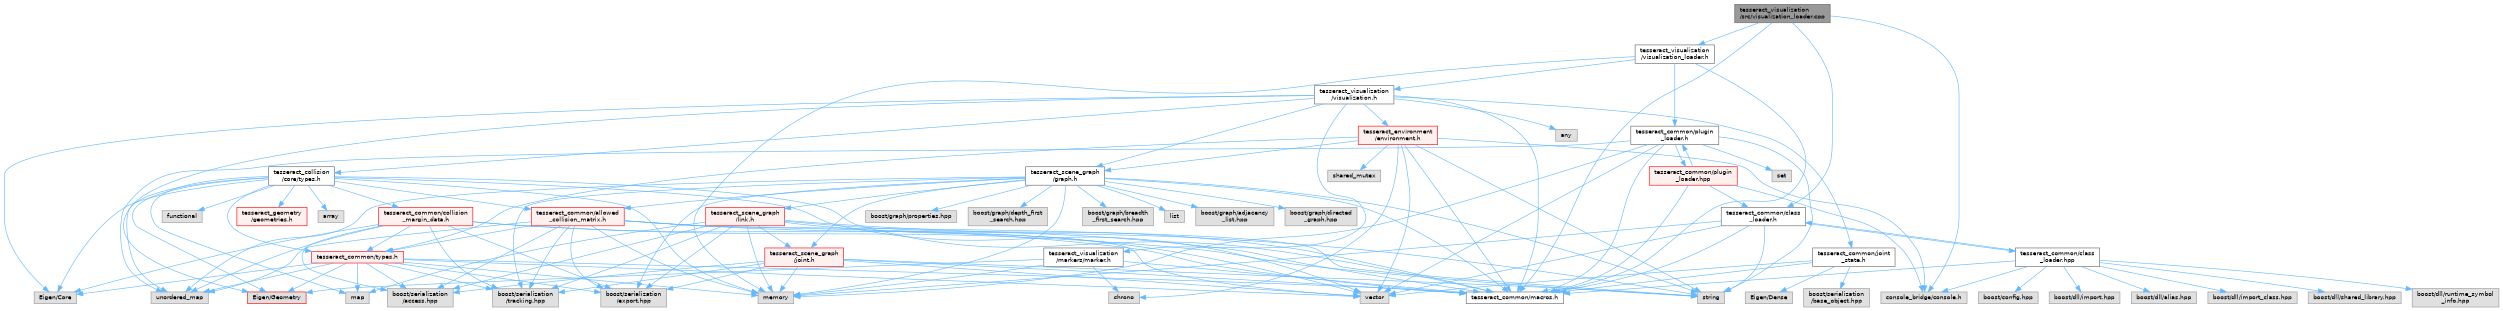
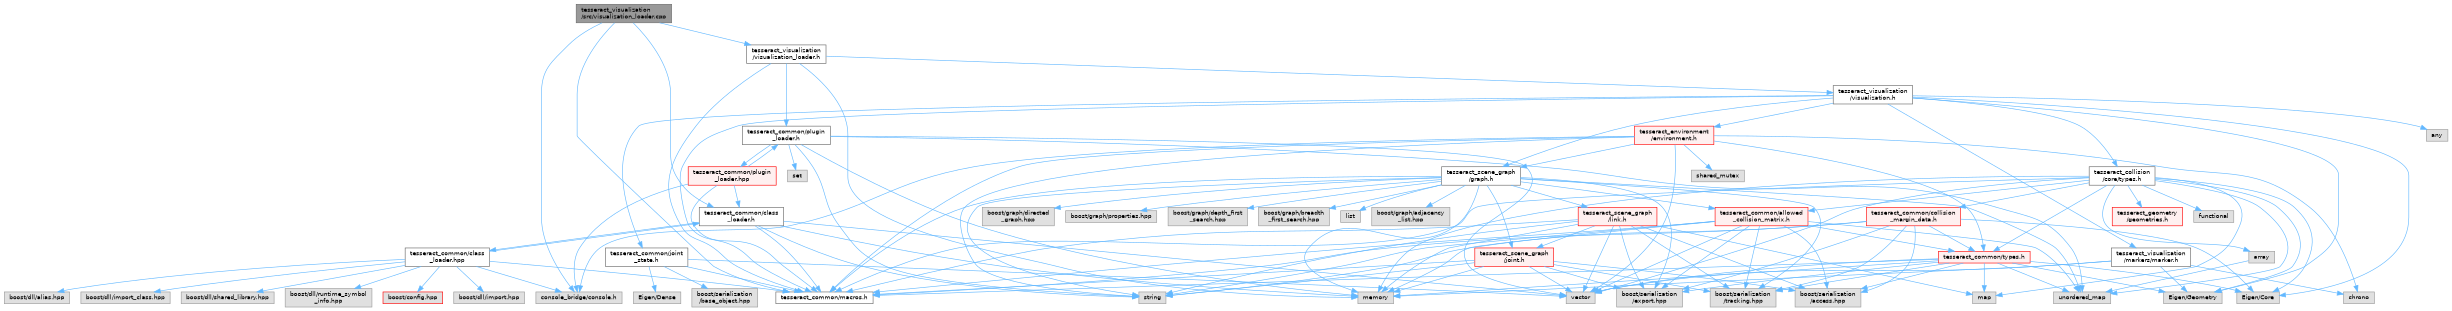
edge "tesseract_common/plugin _loader.h" -> "tesseract_common/macros.h": removed
edge "tesseract_common/collision _margin_data.h" -> "unordered_map": now "array" -> "unordered_map"
edge "tesseract_visualization /markers/marker.h" -> "tesseract_common/macros.h": now "tesseract_visualization /markers/marker.h" -> "vector"
node "Eigen/Geometry": color red -> grey60
node "boost/config.hpp": color grey60 -> red
